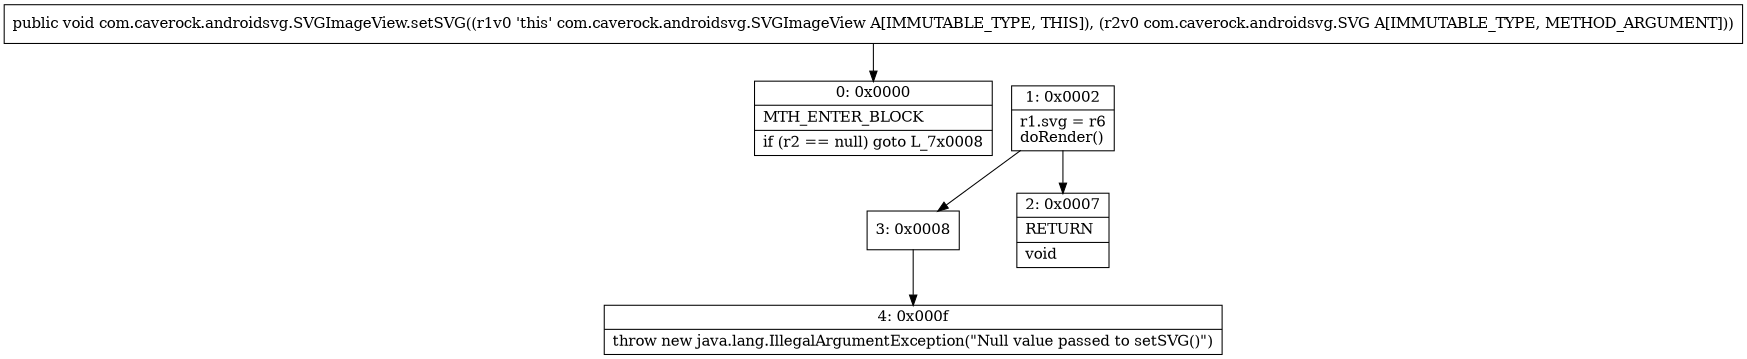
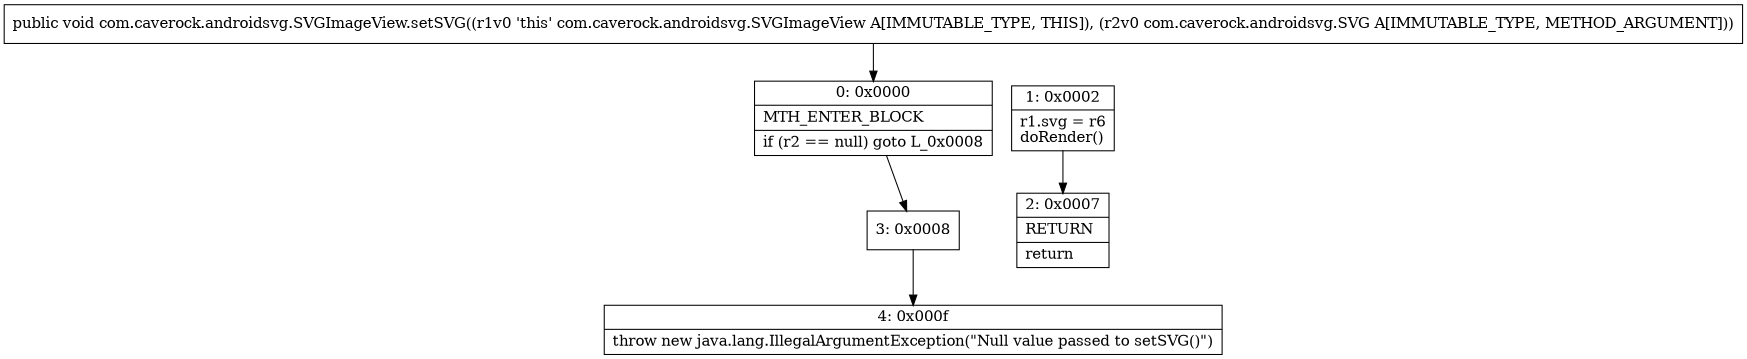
node "0: 0x0000": text "if (r2 == null) goto L_7x0008" -> "if (r2 == null) goto L_0x0008"
edge "1: 0x0002" -> "3: 0x0008": now "0: 0x0000" -> "3: 0x0008"
node "2: 0x0007": text "void" -> "return"
